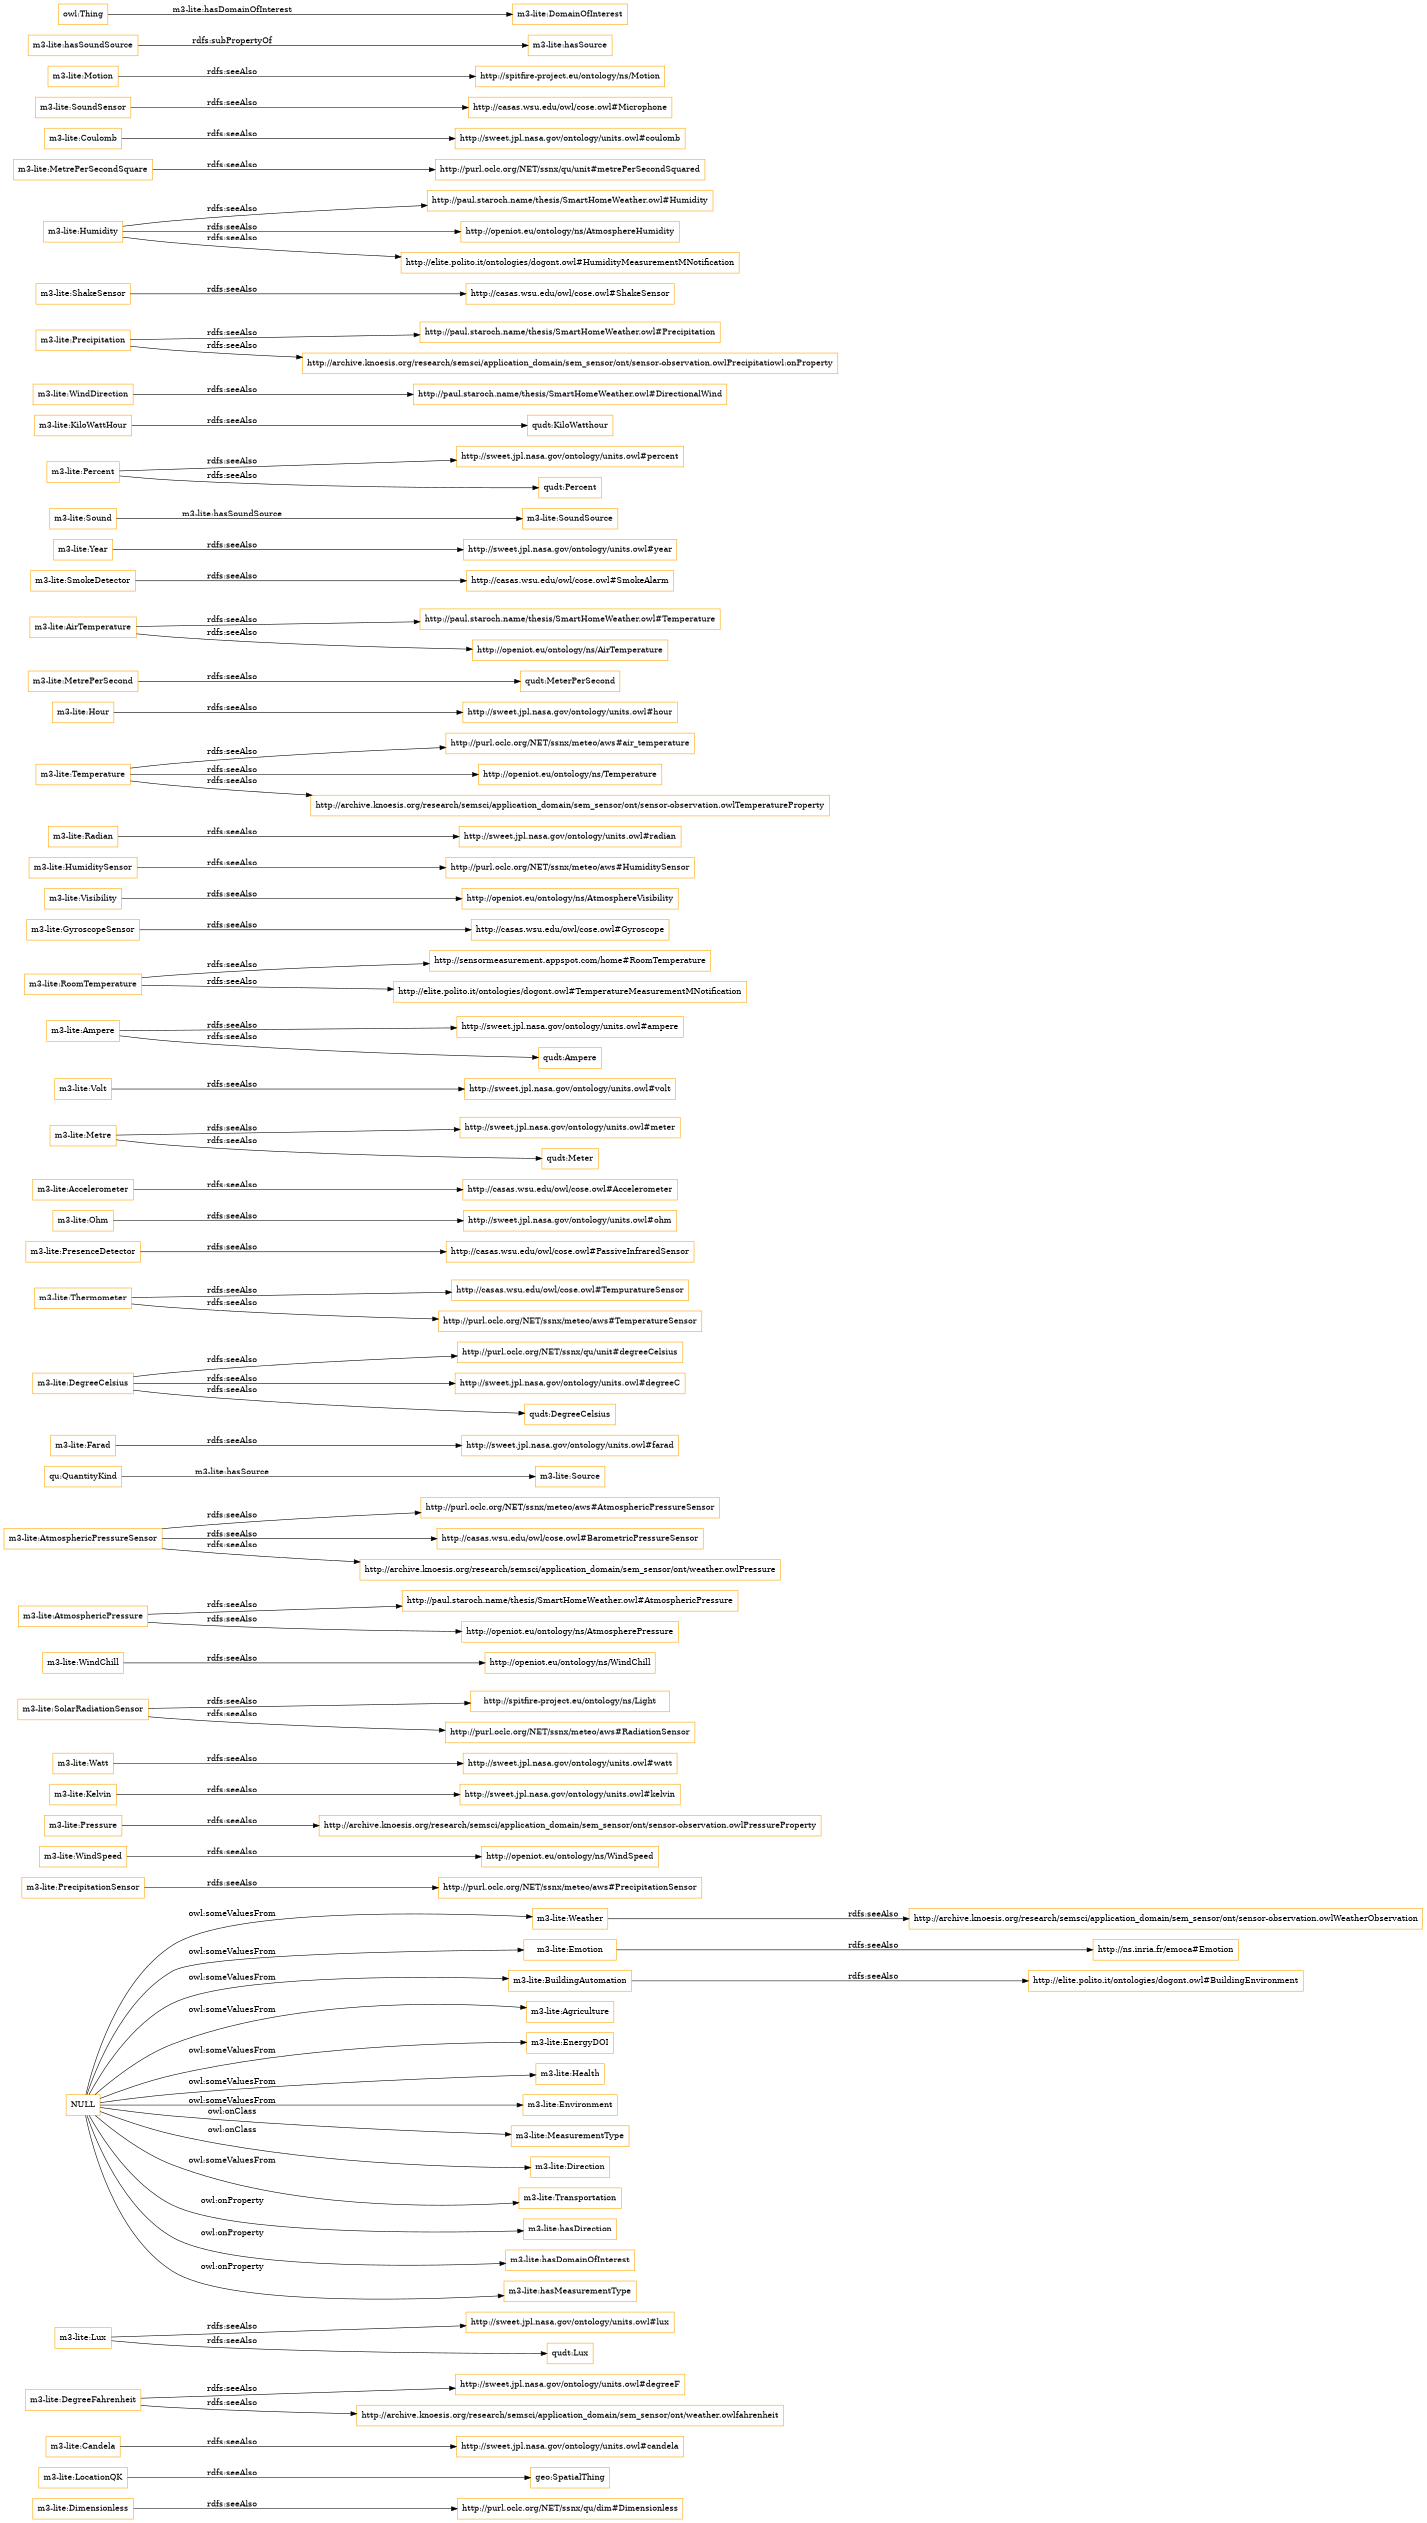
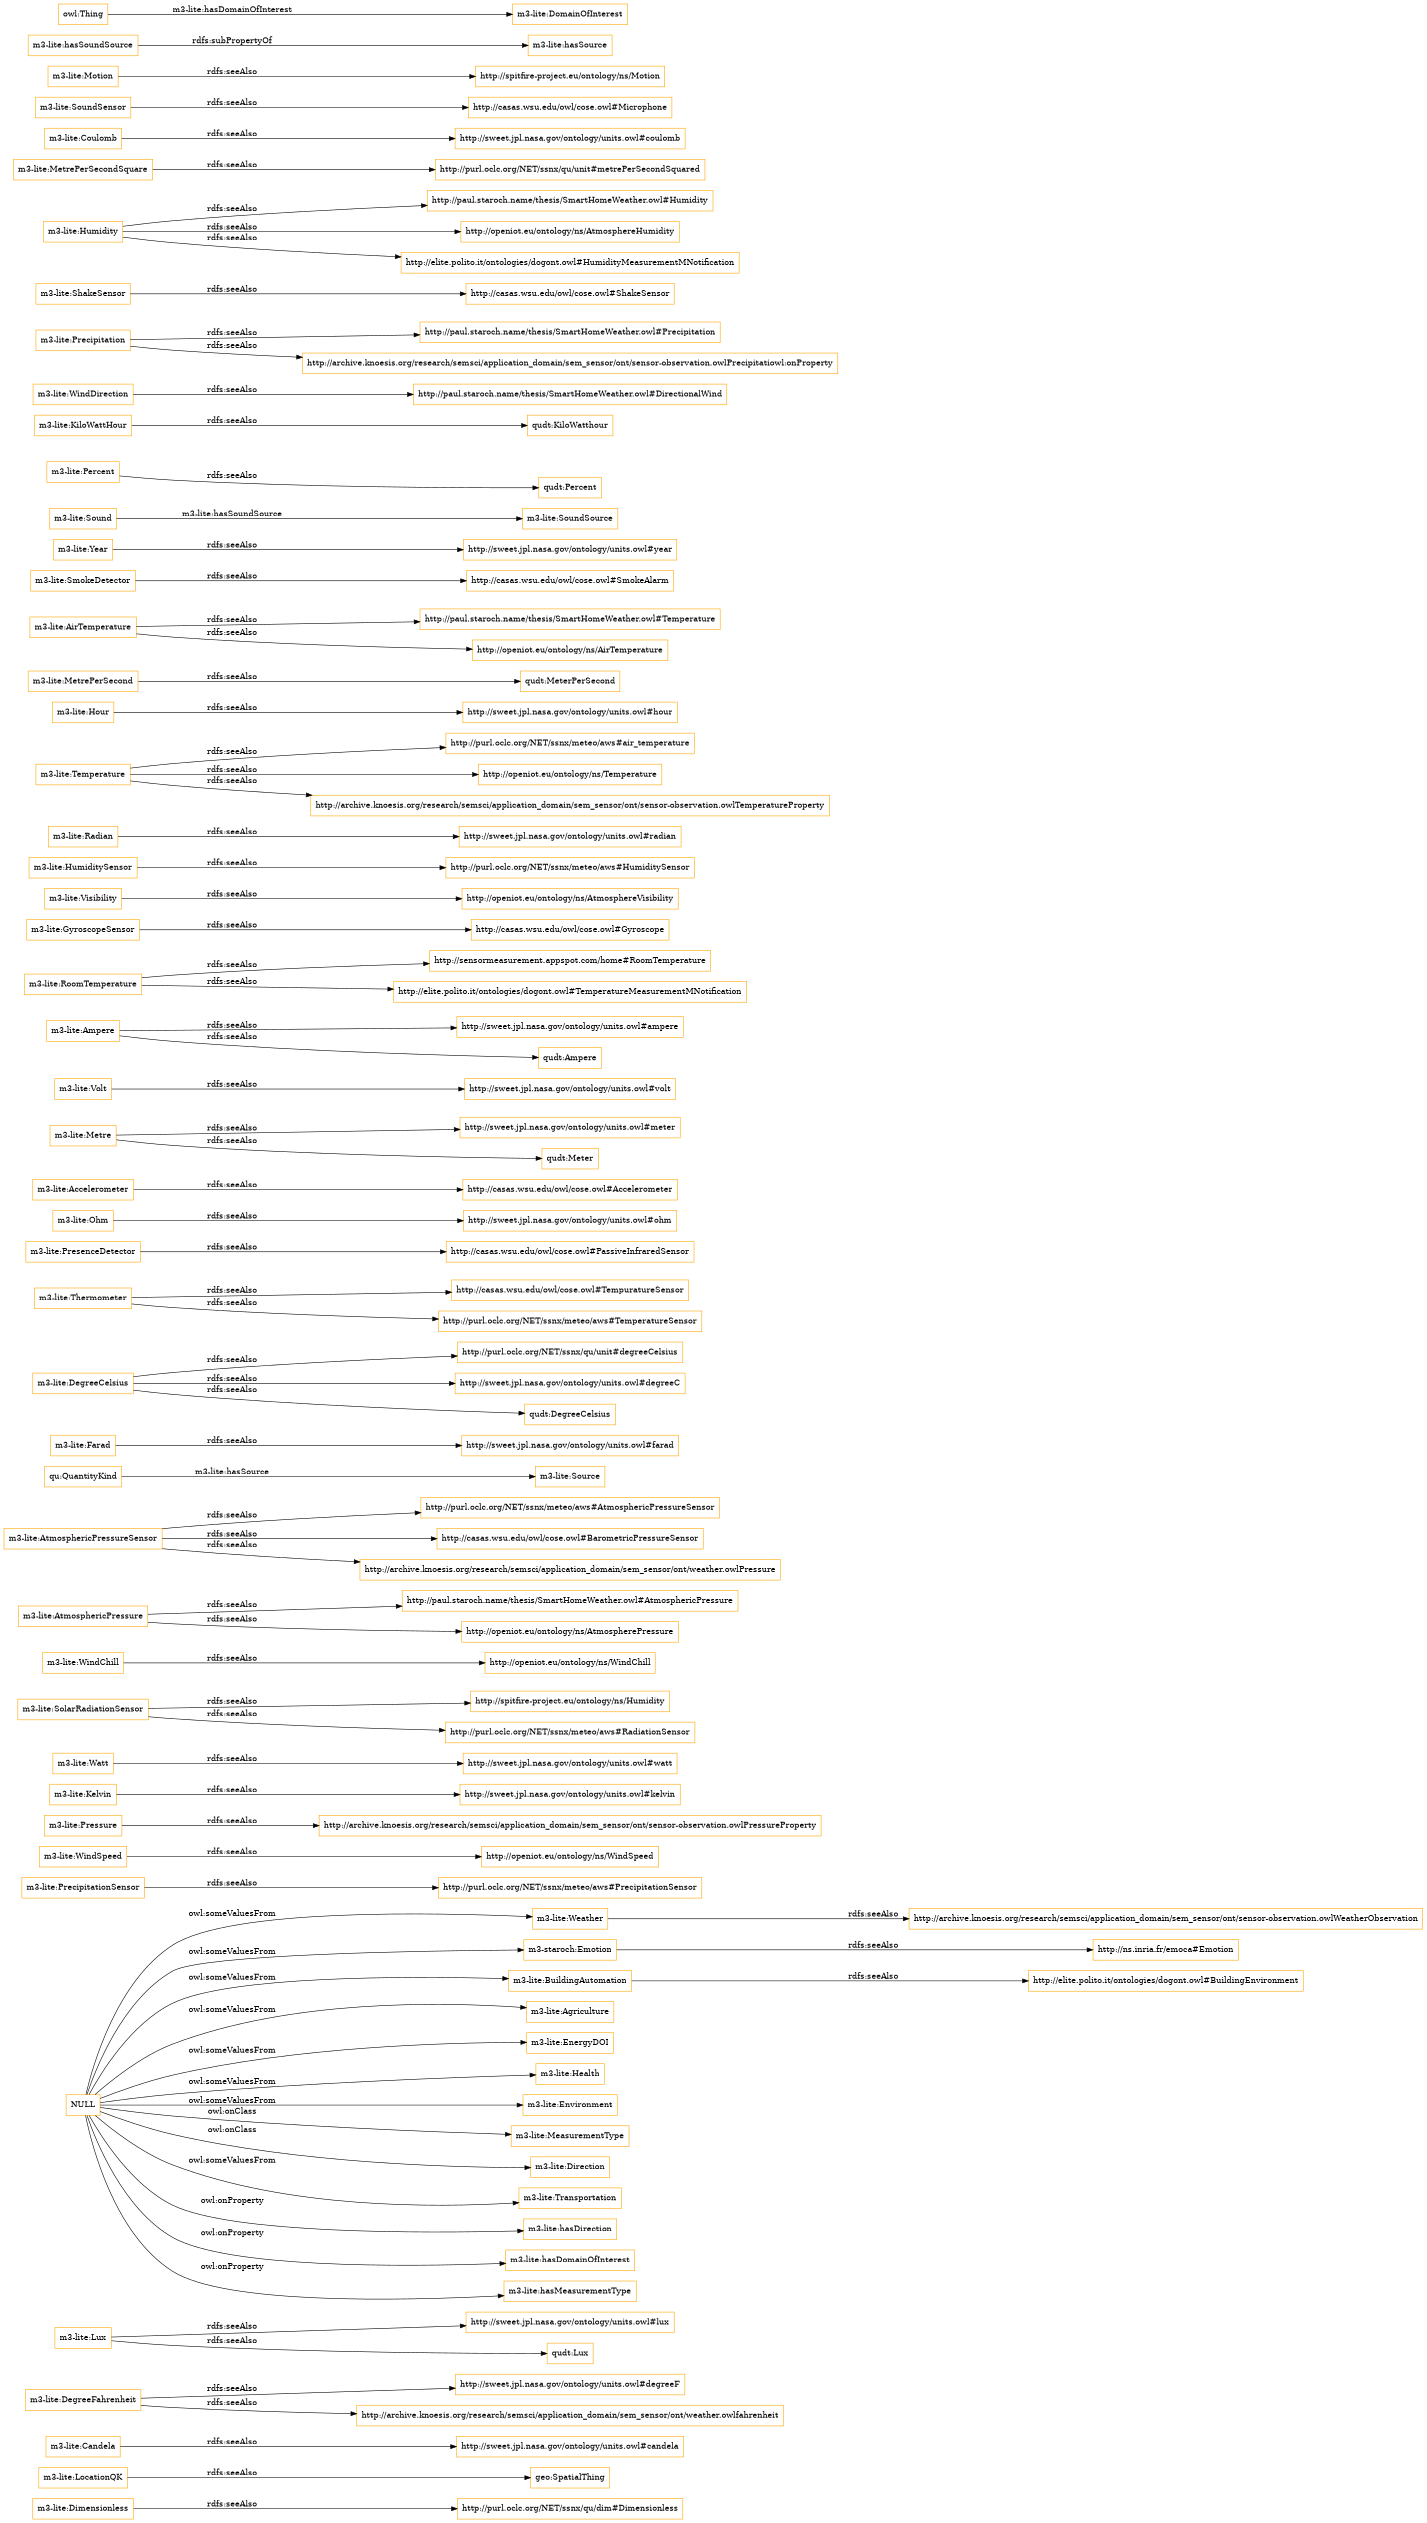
node "http://sweet.jpl.nasa.gov/ontology/units.owl#percent": removed
node "http://spitfire-project.eu/ontology/ns/Light": label "http://spitfire-project.eu/ontology/ns/Light" -> "http://spitfire-project.eu/ontology/ns/Humidity"
node "m3-lite:Emotion": label "m3-lite:Emotion" -> "m3-staroch:Emotion"
